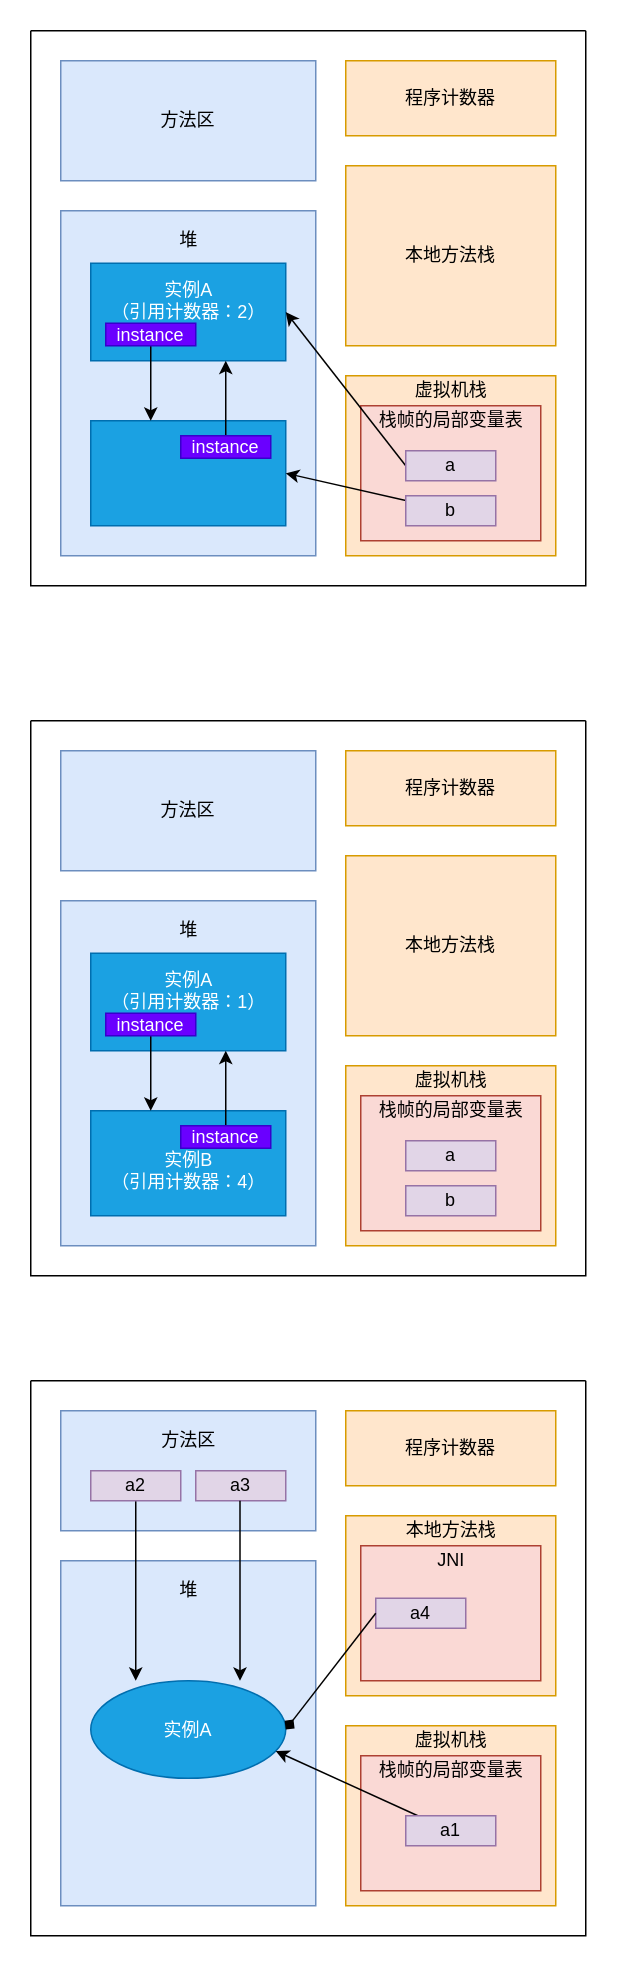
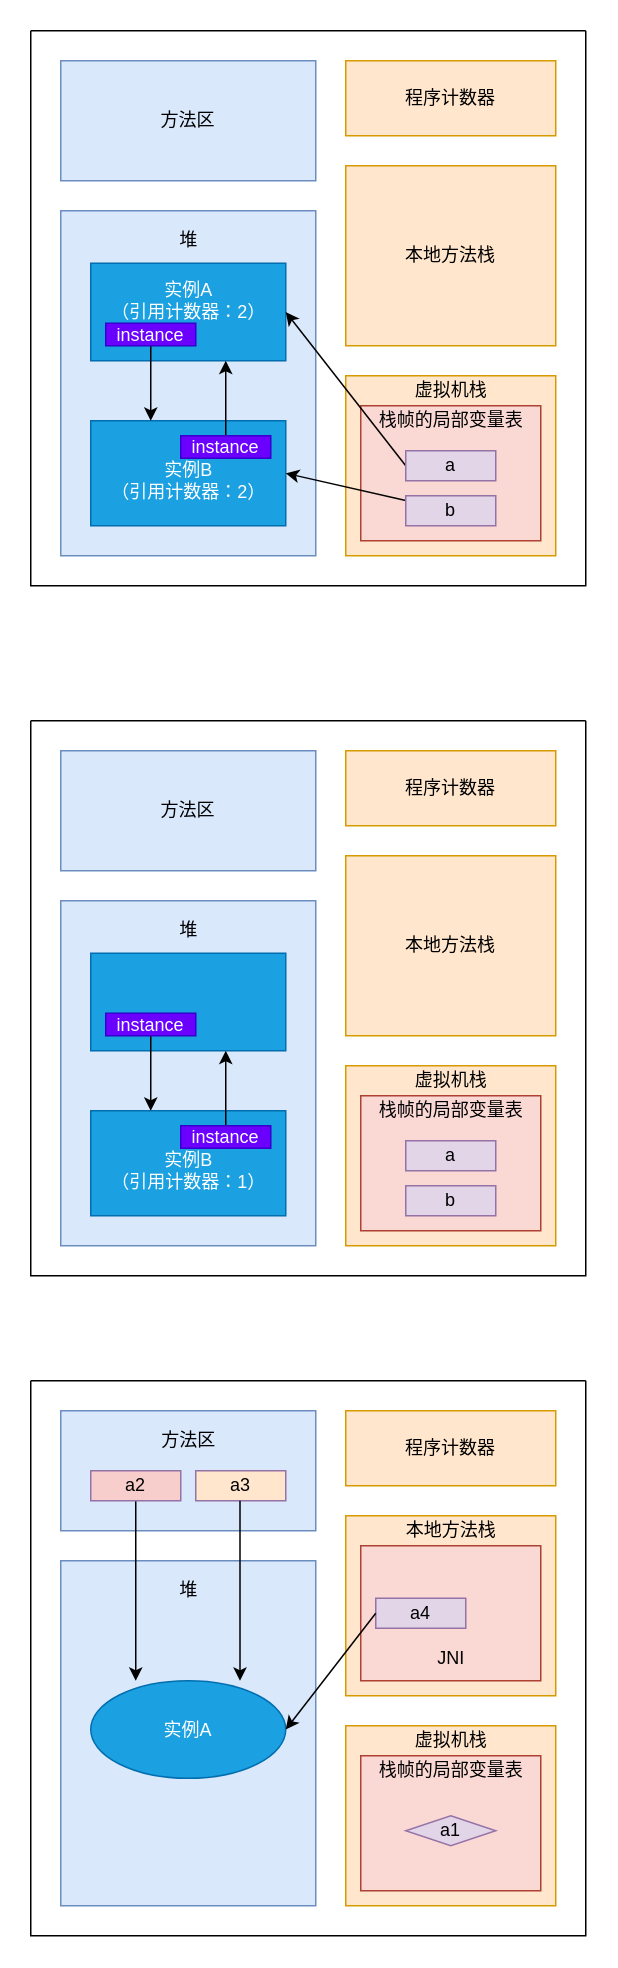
node "实例B （引用计数器：2）": added
node "实例A （引用计数器：1）": removed
node "实例B （引用计数器：4）": label "实例B （引用计数器：4）" -> "实例B （引用计数器：1）"
node "a2": fillcolor #e1d5e7 -> #f8cecc
node "a3": fillcolor #e1d5e7 -> #ffe6cc
node "JNI": moved (451, 1561) -> (451, 1658)
edge "a4" -> "实例A": arrowhead diamond -> classic
edge "a1" -> "实例A": removed
node "a1": shape rectangle -> diamond
